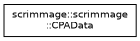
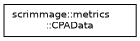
node "scrimmage::scrimmage ::CPAData": label "scrimmage::scrimmage ::CPAData" -> "scrimmage::metrics ::CPAData"
